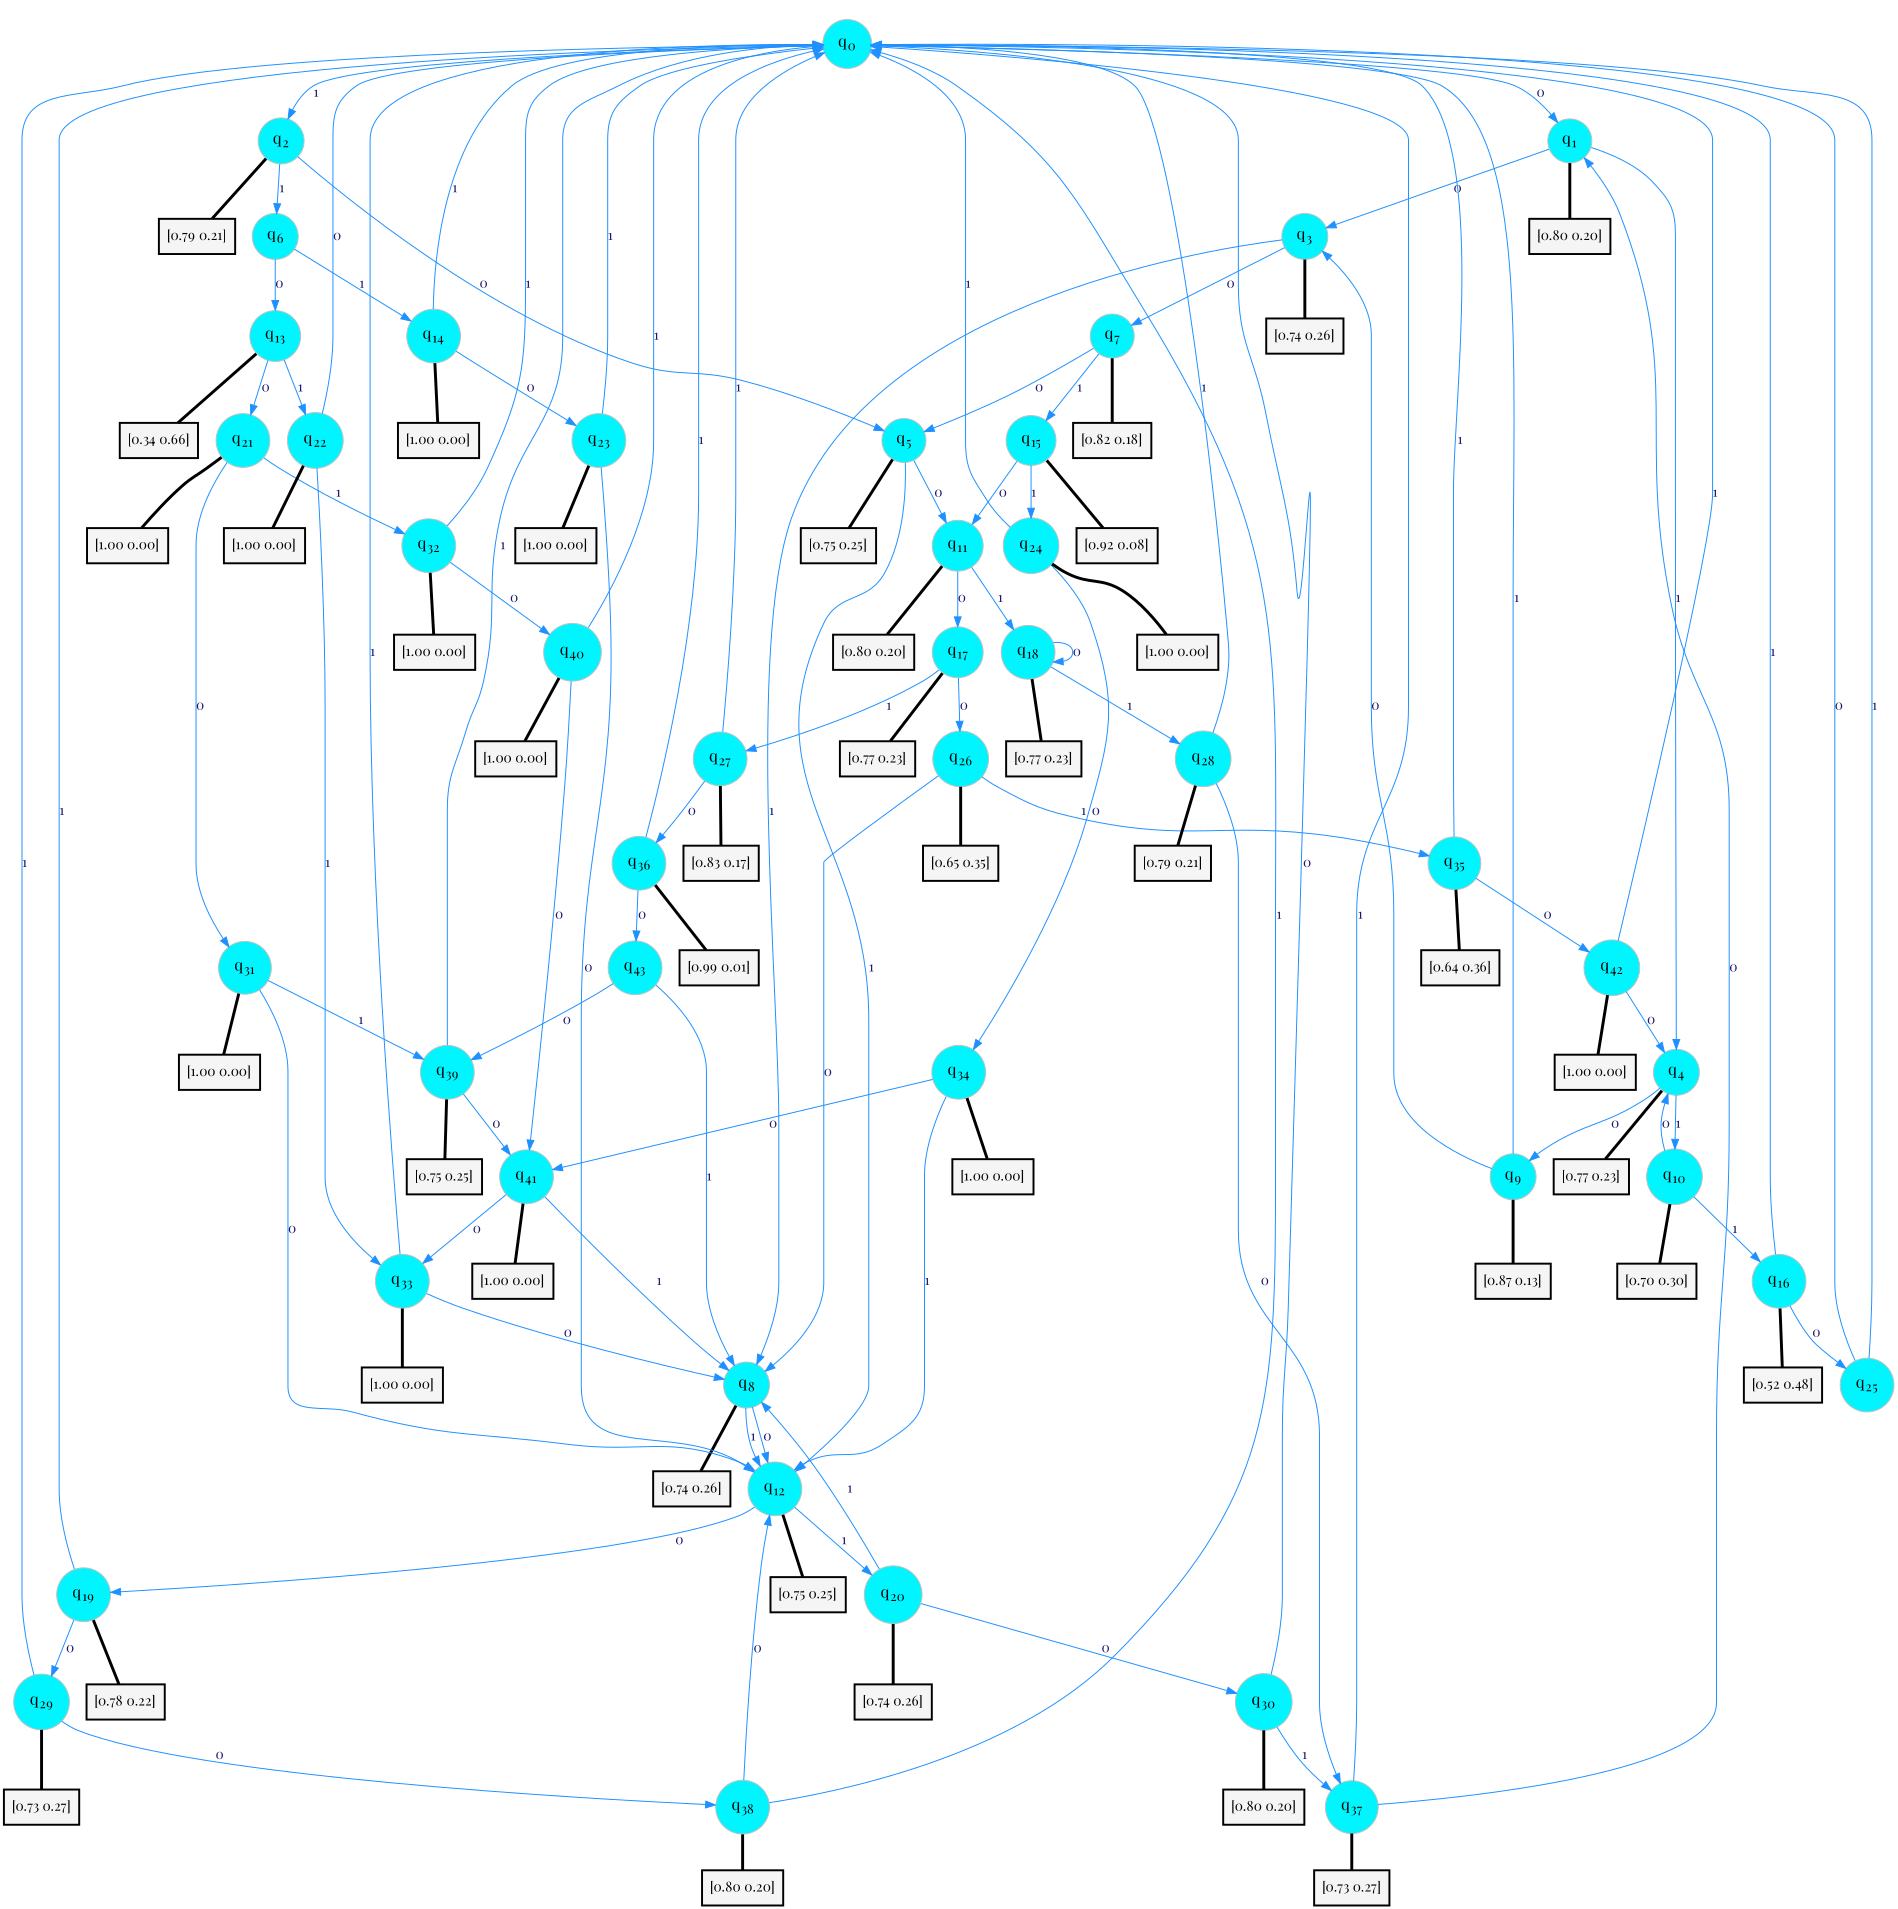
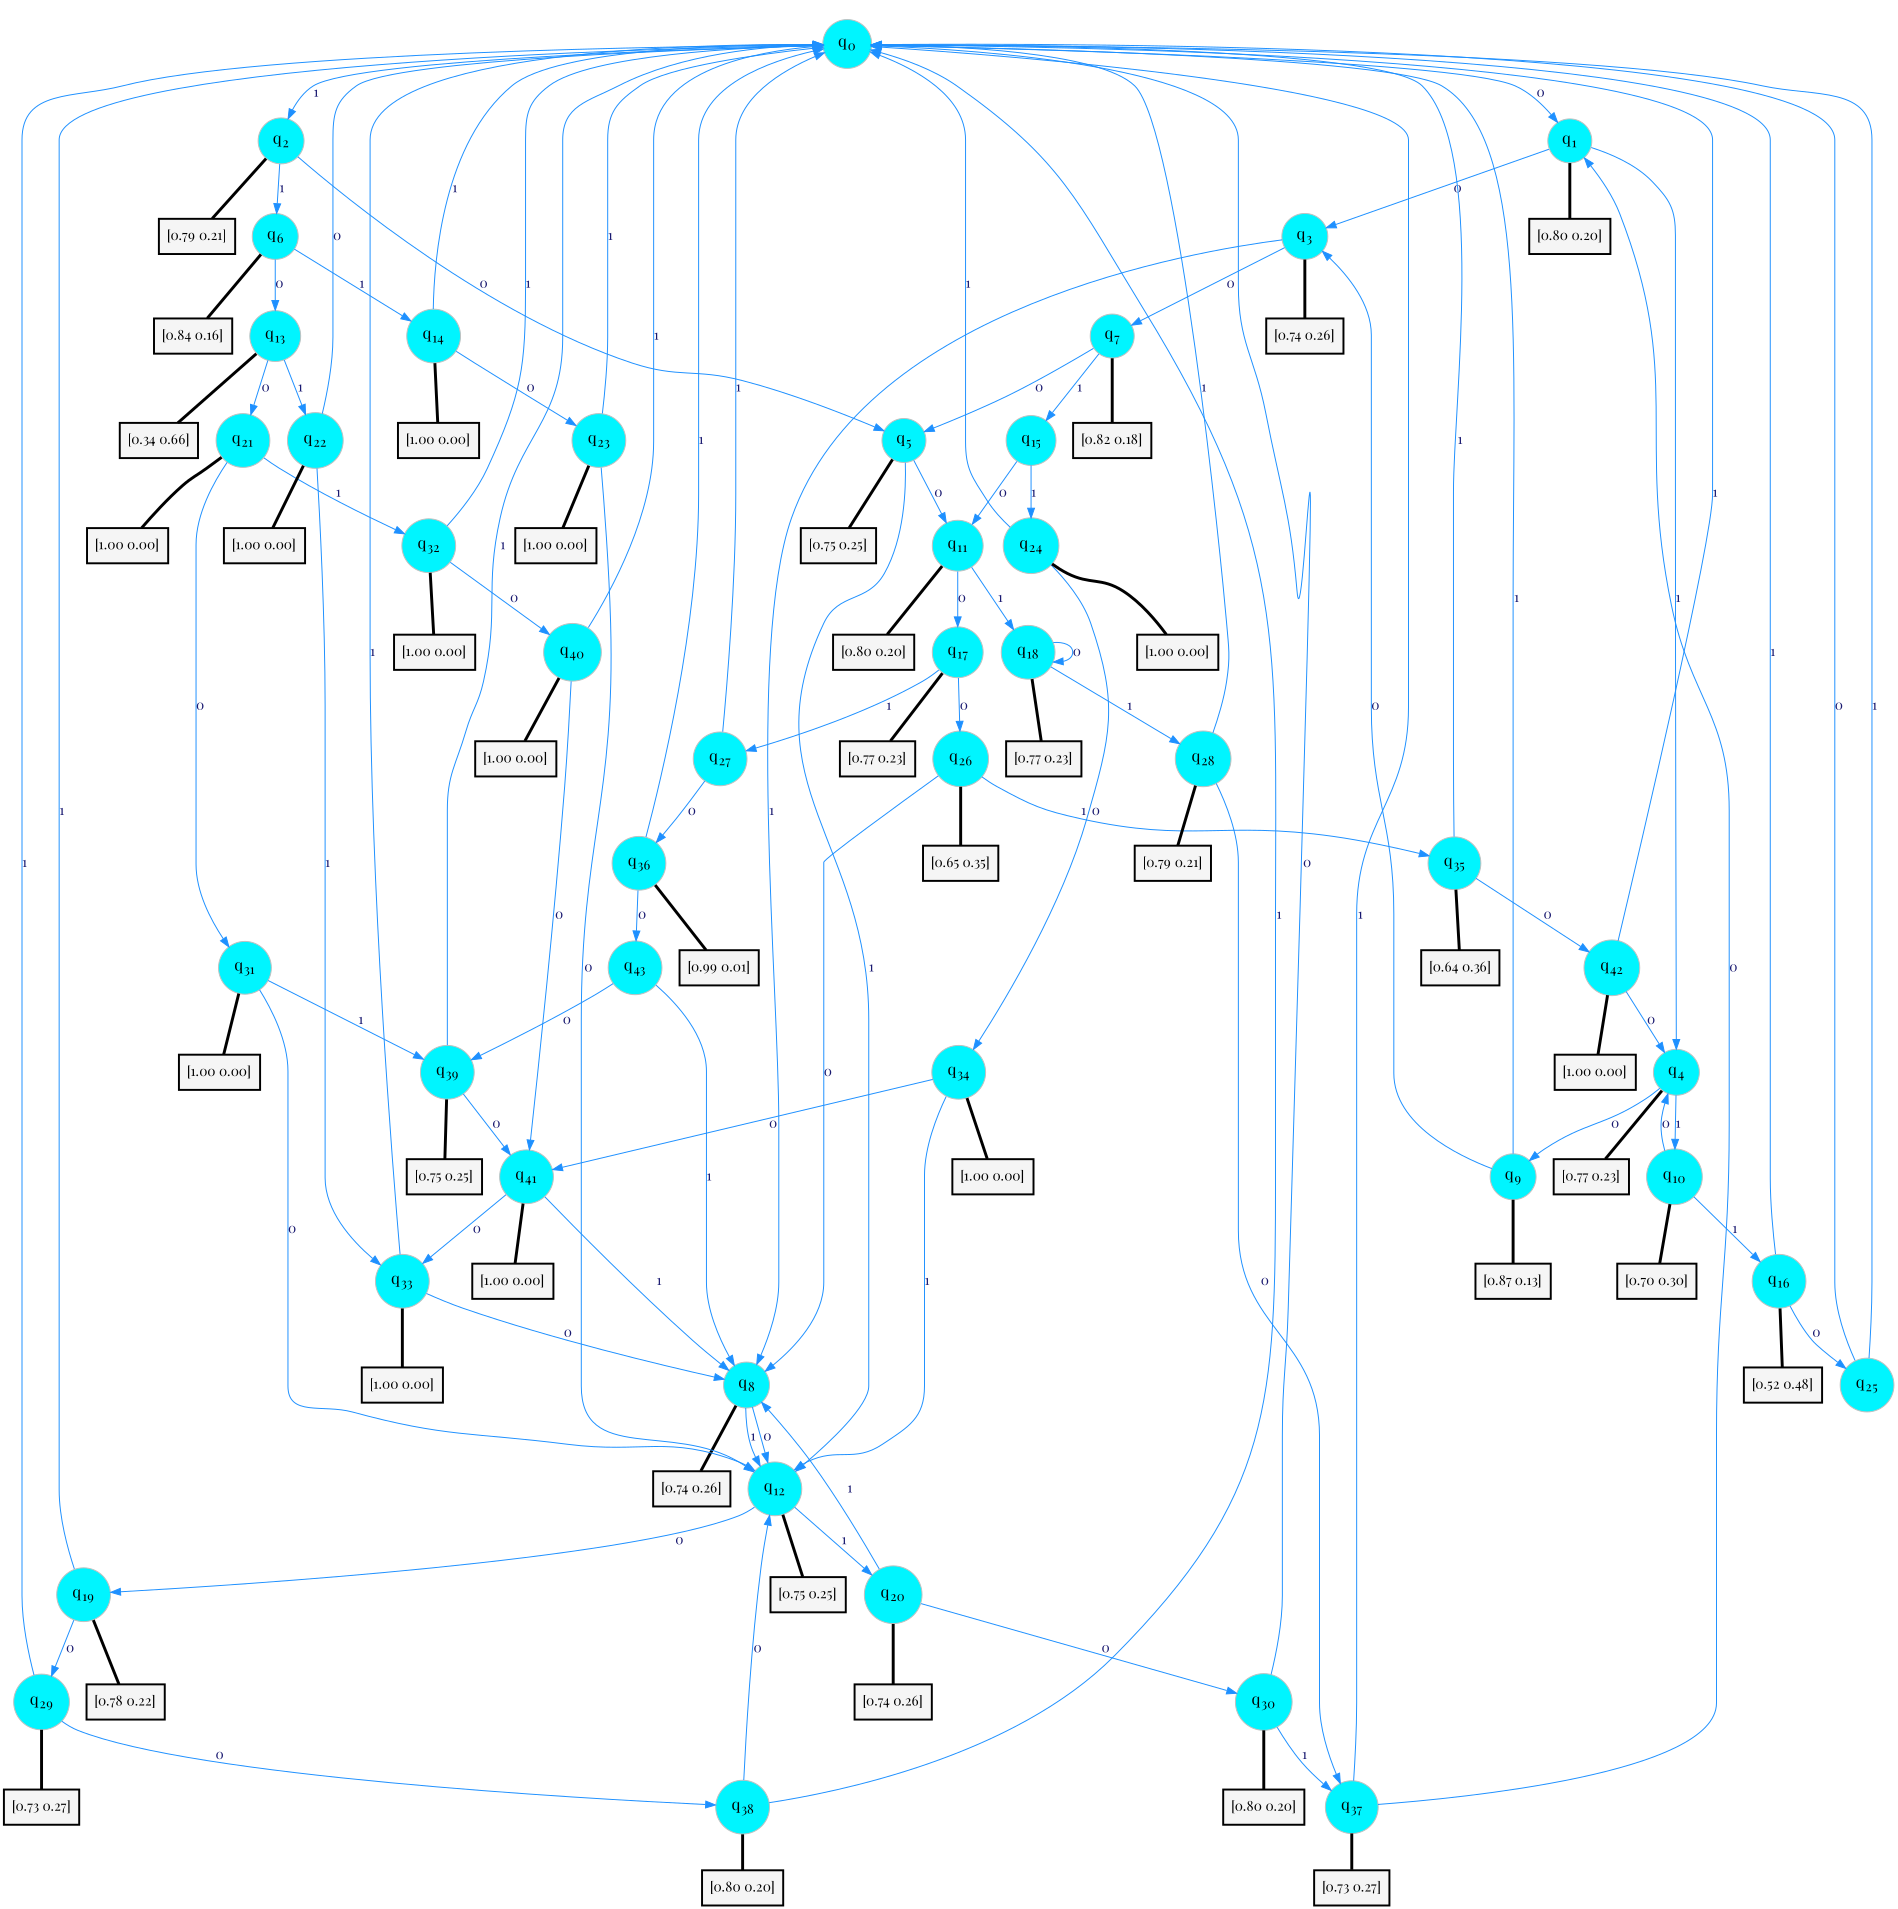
node "[0.84 0.16]": added
node "[0.92 0.08]": removed
node "[0.83 0.17]": removed
